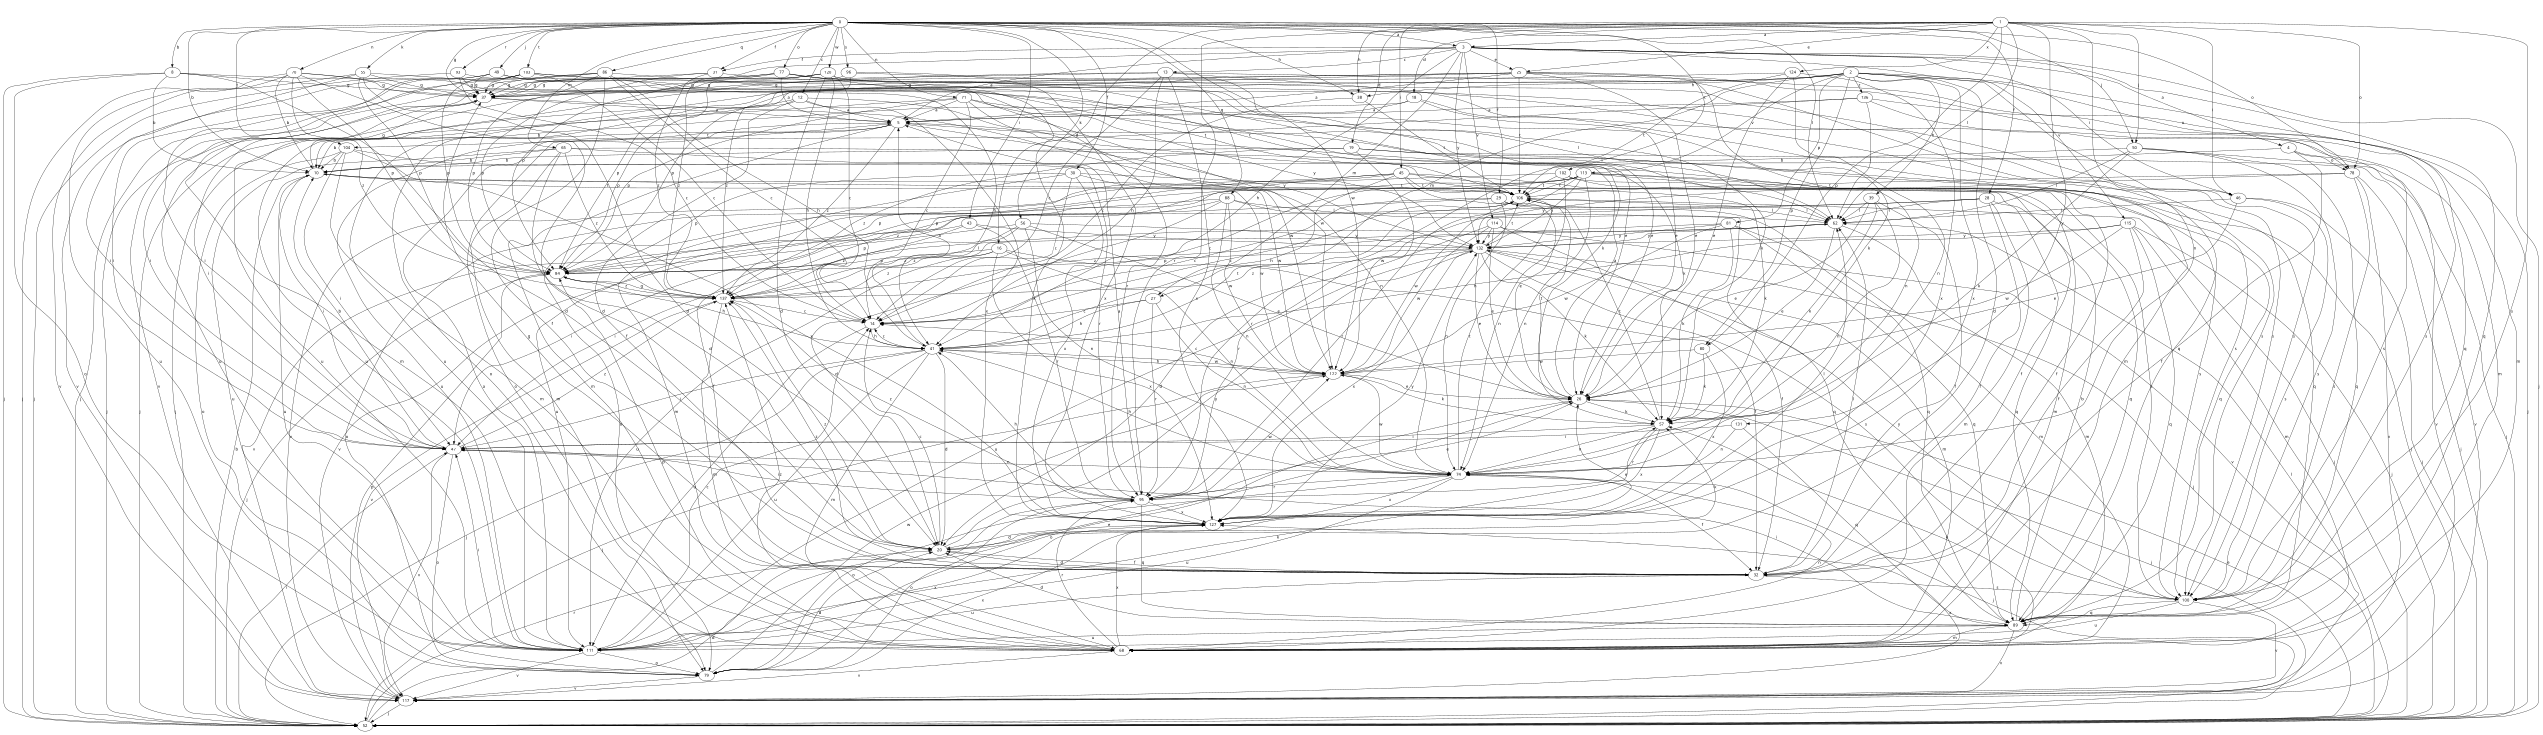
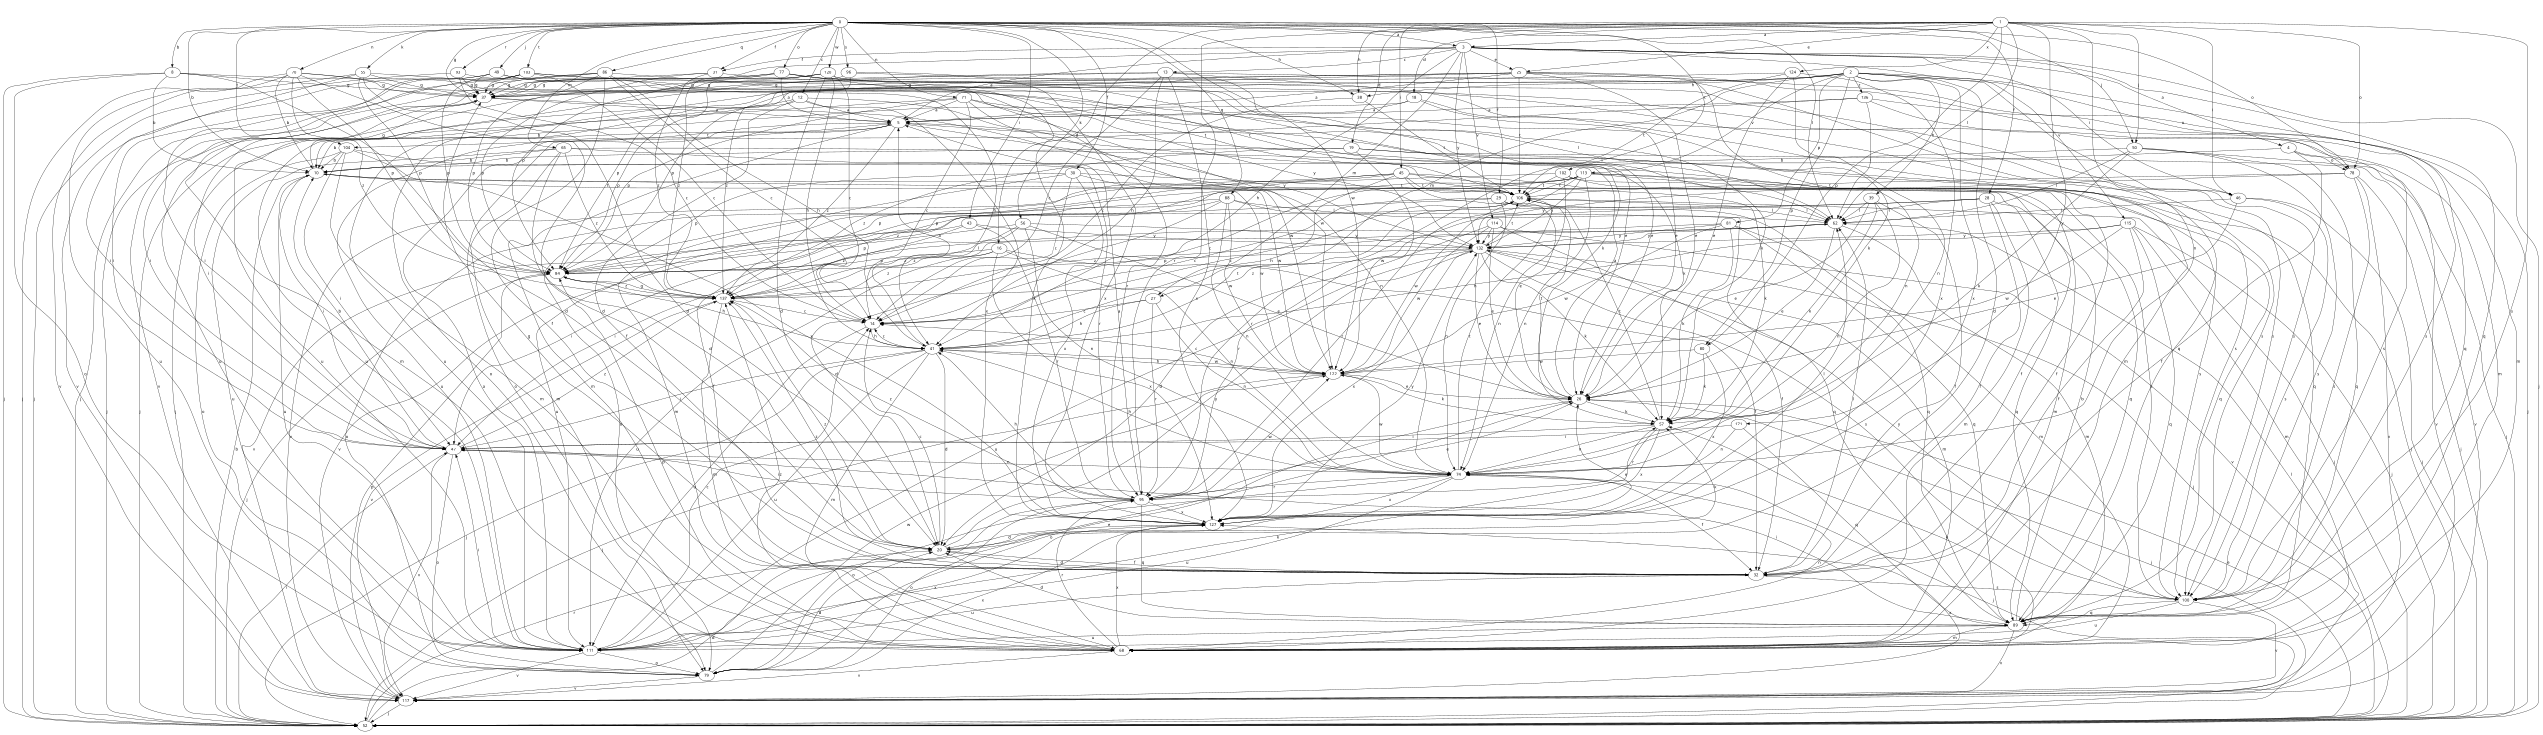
node "131": label "131" -> "171"
